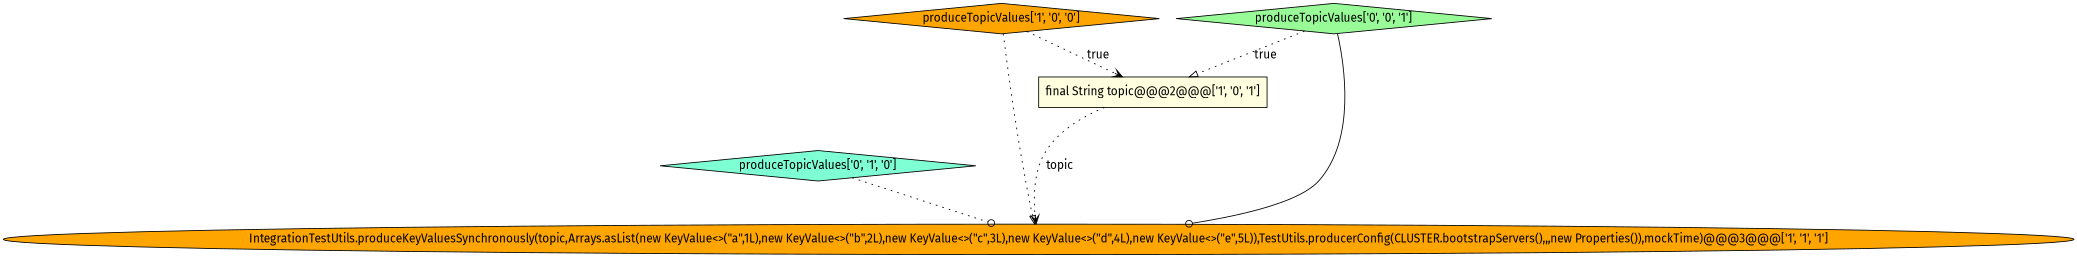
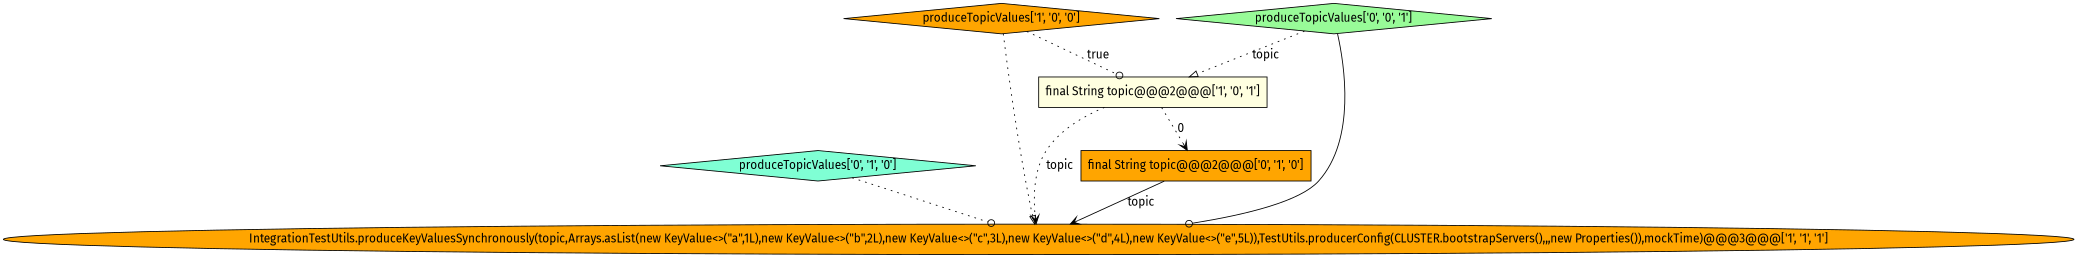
edge "produceTopicValues['1', '0', '0']" -> "final String topic@@@2@@@['1', '0', '1']": arrowhead vee -> odot
edge "produceTopicValues['0', '0', '1']" -> "final String topic@@@2@@@['1', '0', '1']": label "true" -> "topic"
node "final String topic@@@2@@@['0', '1', '0']": added
